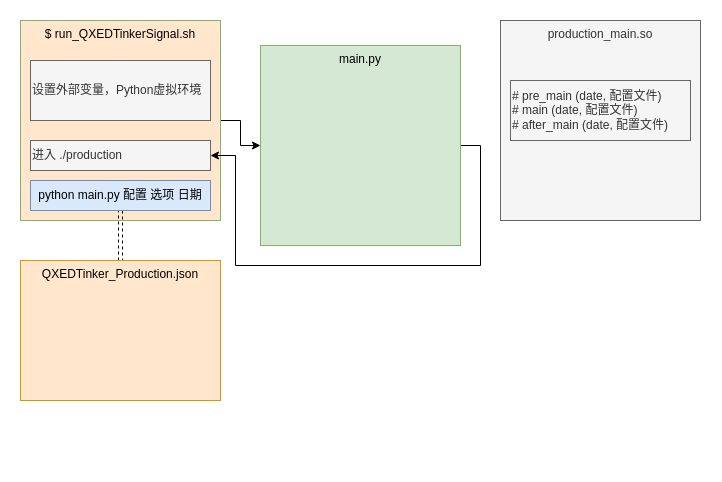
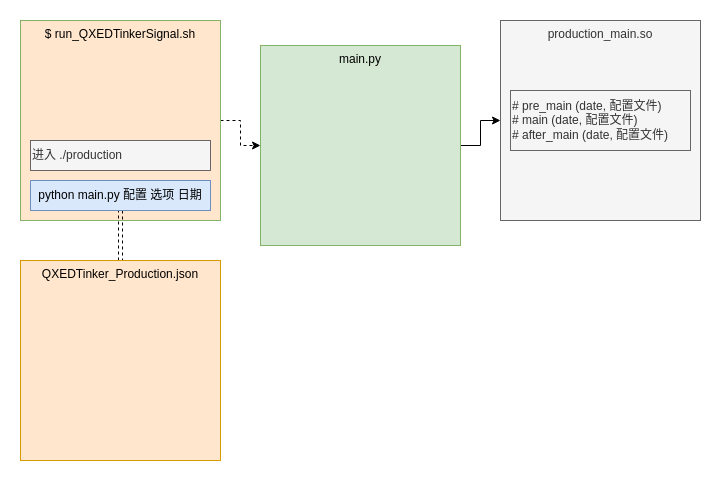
node "设置外部变量，Python虚拟环境": removed
node "# pre_main (date, 配置文件) # main (date, 配置文件) # after_main (date, 配置文件)": moved (601, 111) -> (601, 121)
edge "$ run_QXEDTinkerSignal.sh" -> "main.py": style solid -> dashed
edge "main.py" -> "进入 ./production": now "main.py" -> "production_main.so"
node "QXEDTinker_Production.json": size 200x140 -> 200x200
